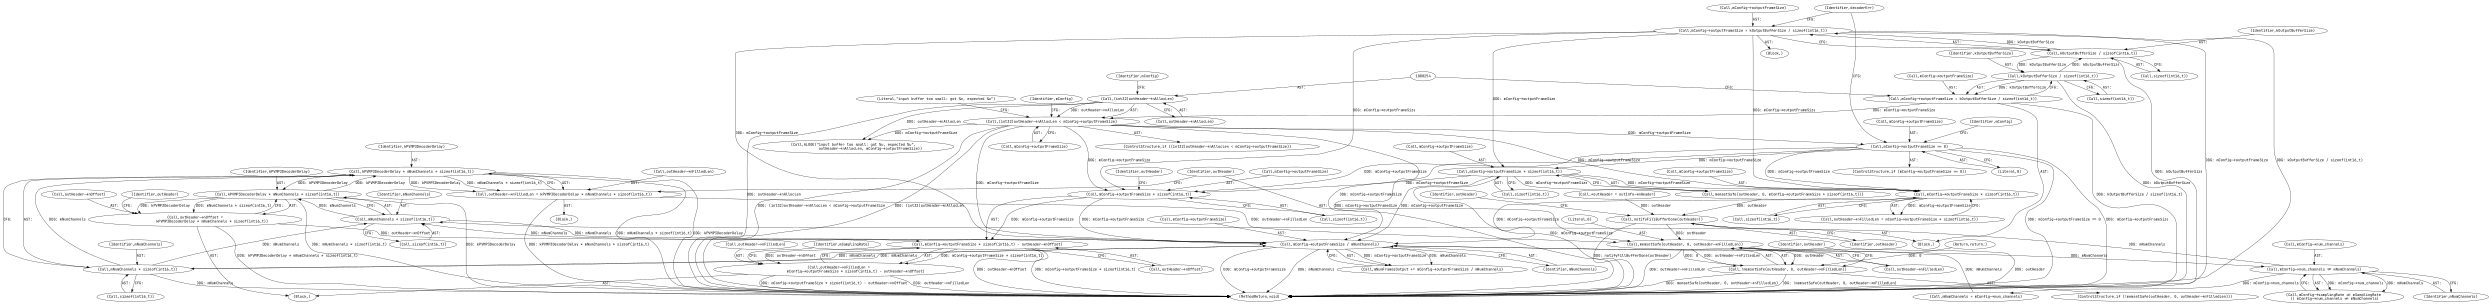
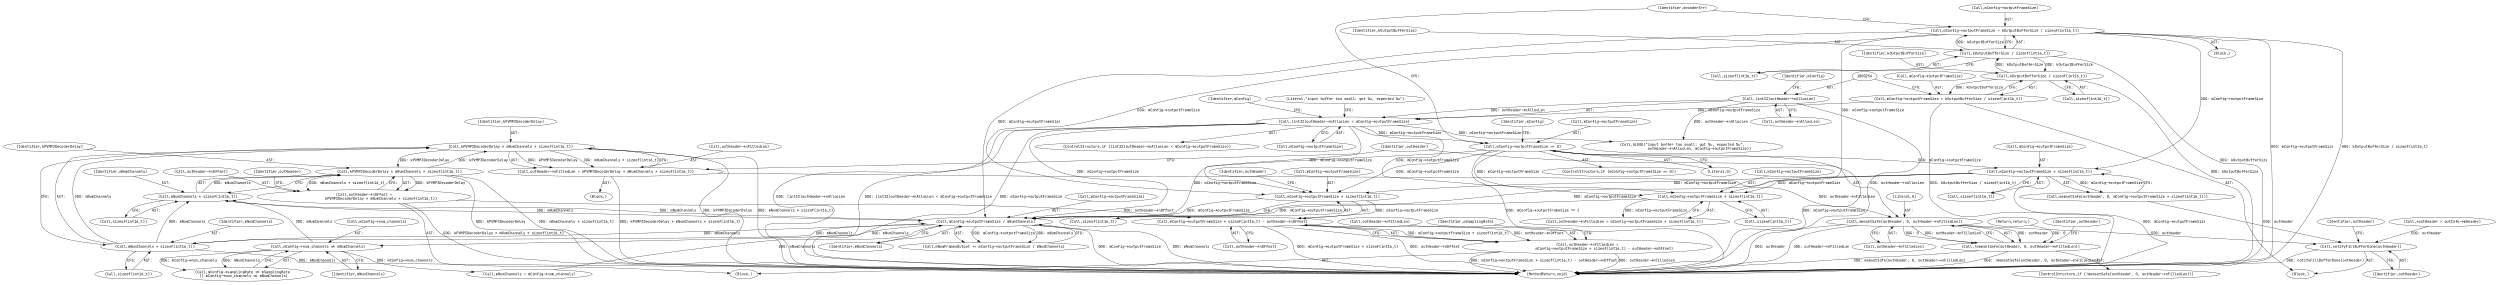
edge "(Call,notifyFillBufferDone(outHeader))" -> "(Call,memsetSafe(outHeader, 0, outHeader->nFilledLen))": reversed
edge "(Call,!memsetSafe(outHeader, 0, outHeader->nFilledLen))" -> "(Call,memsetSafe(outHeader, 0, outHeader->nFilledLen))": label "AST: " -> "CFG: "
